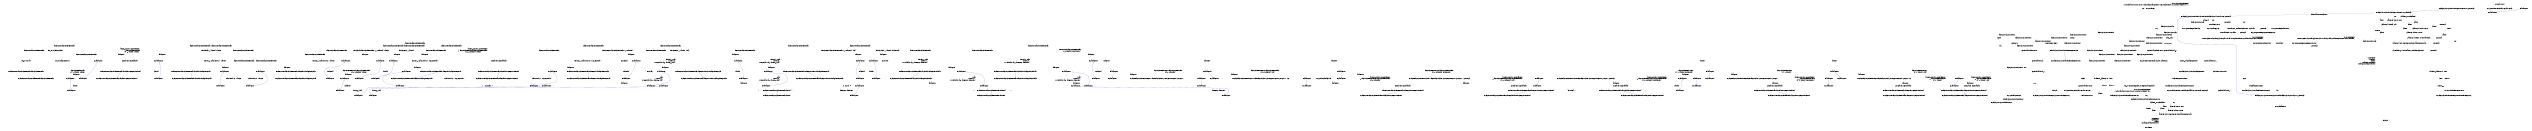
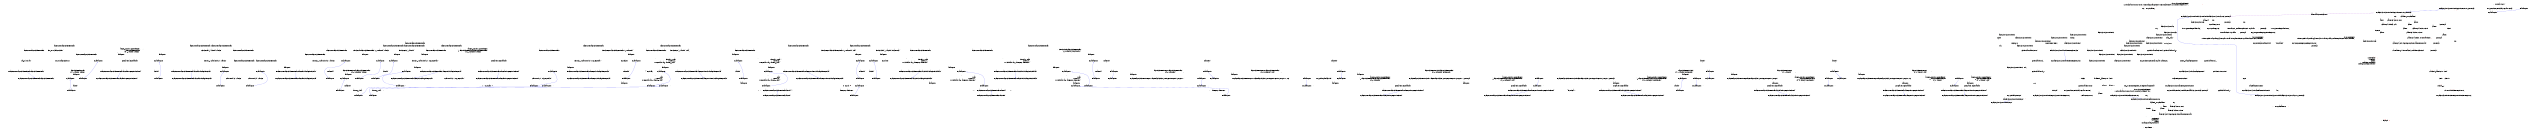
edge "Hangfire.SqlServer.SqlServerDistributedLock" -> "_connection = storage.CreateAndOpenConnection()": added, label "Hangfire.SqlServer.SqlServerDistributedLock"
